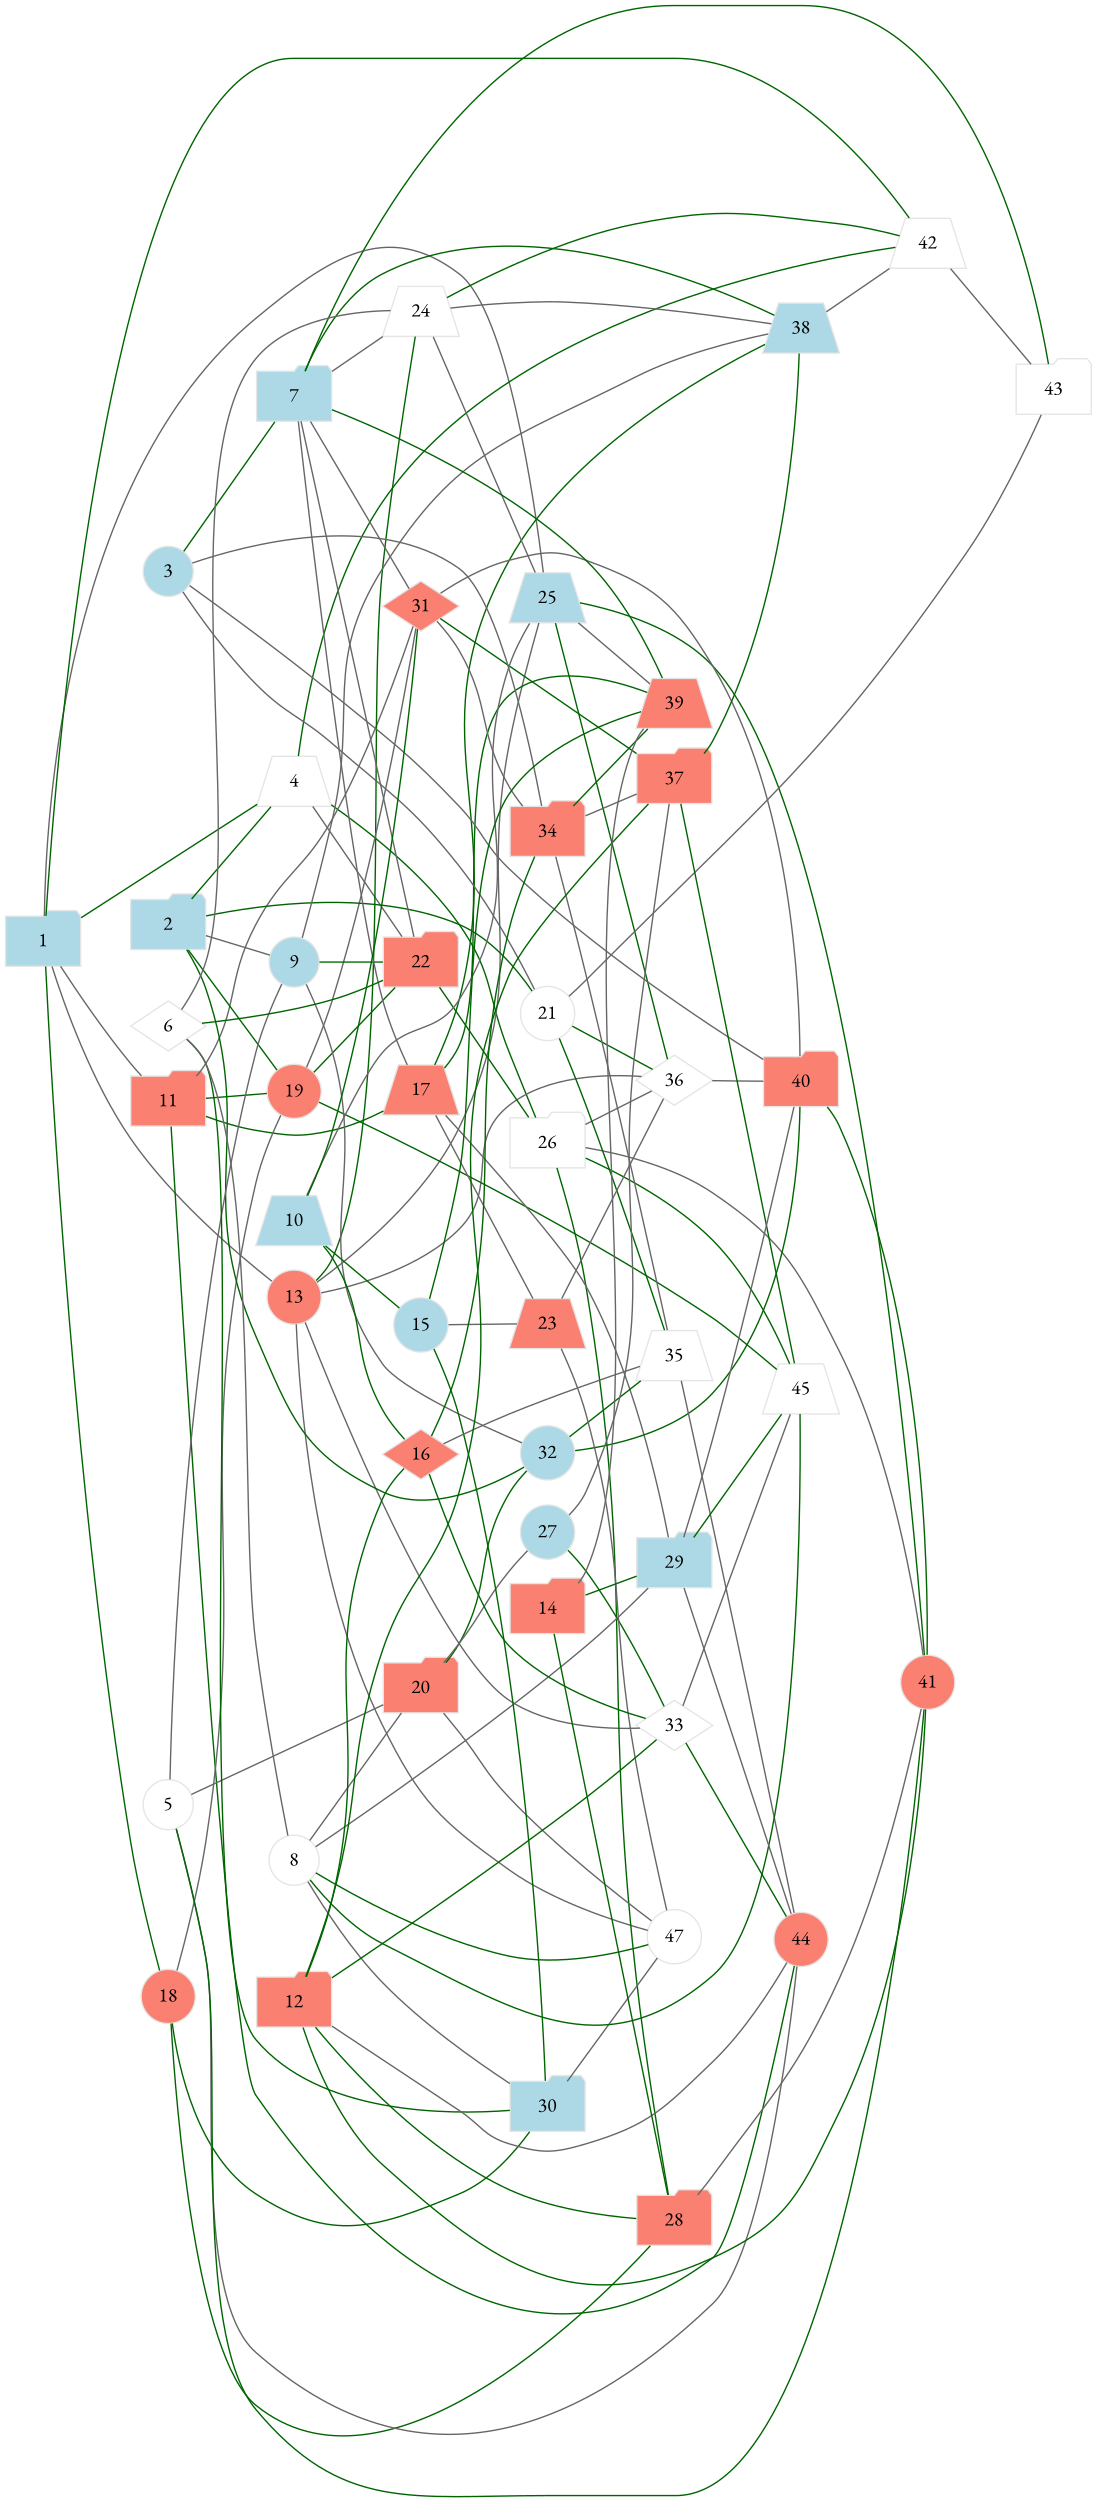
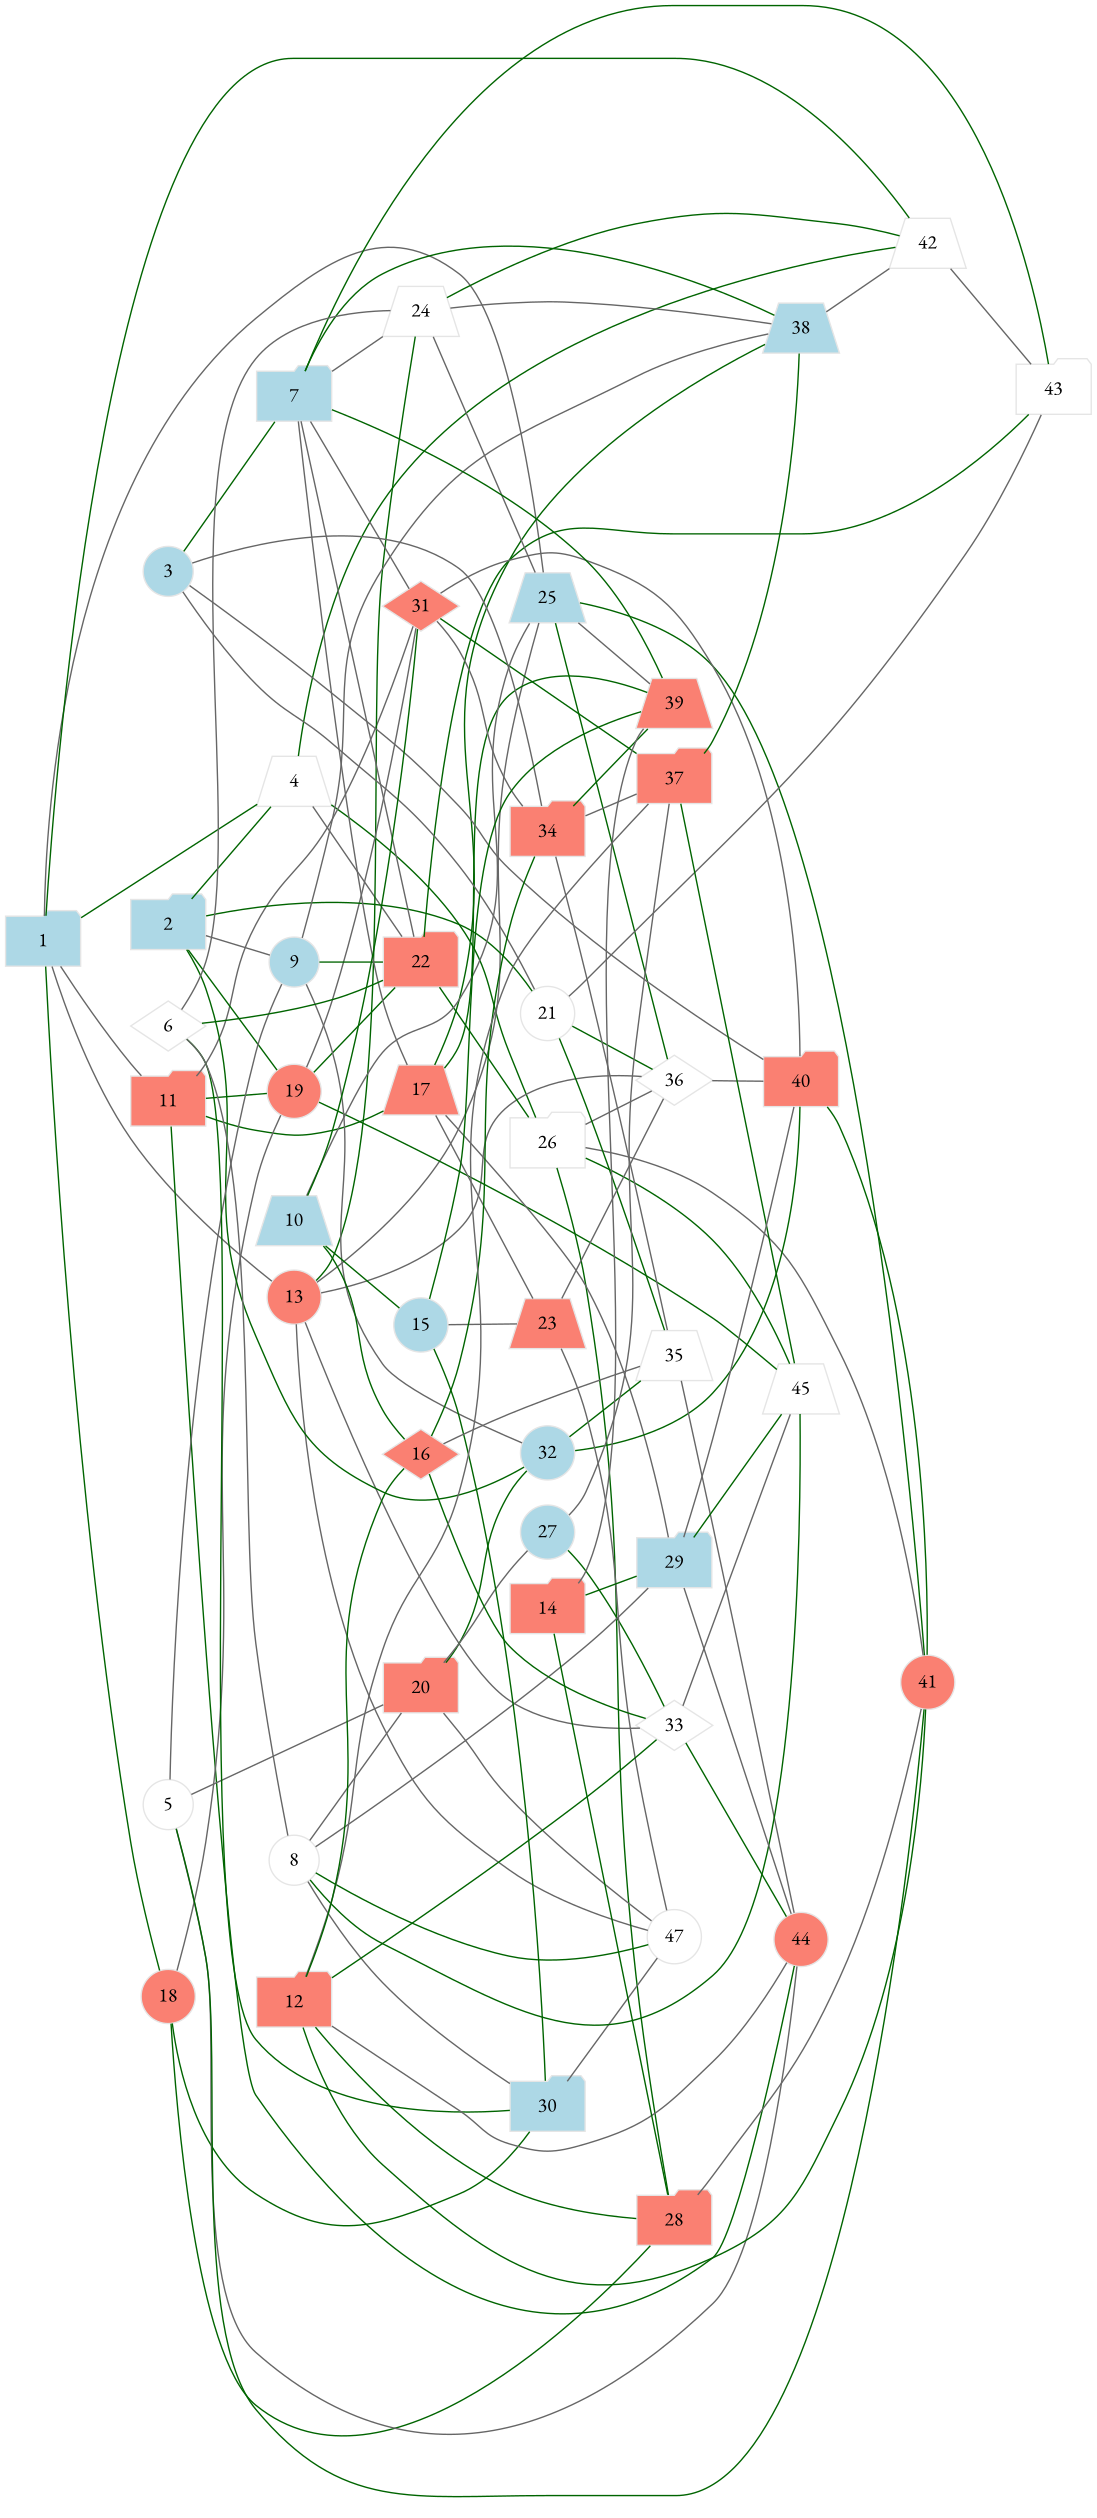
edge "43" -- "22": added
edge "37" -- "12": color darkgreen -> gray40
